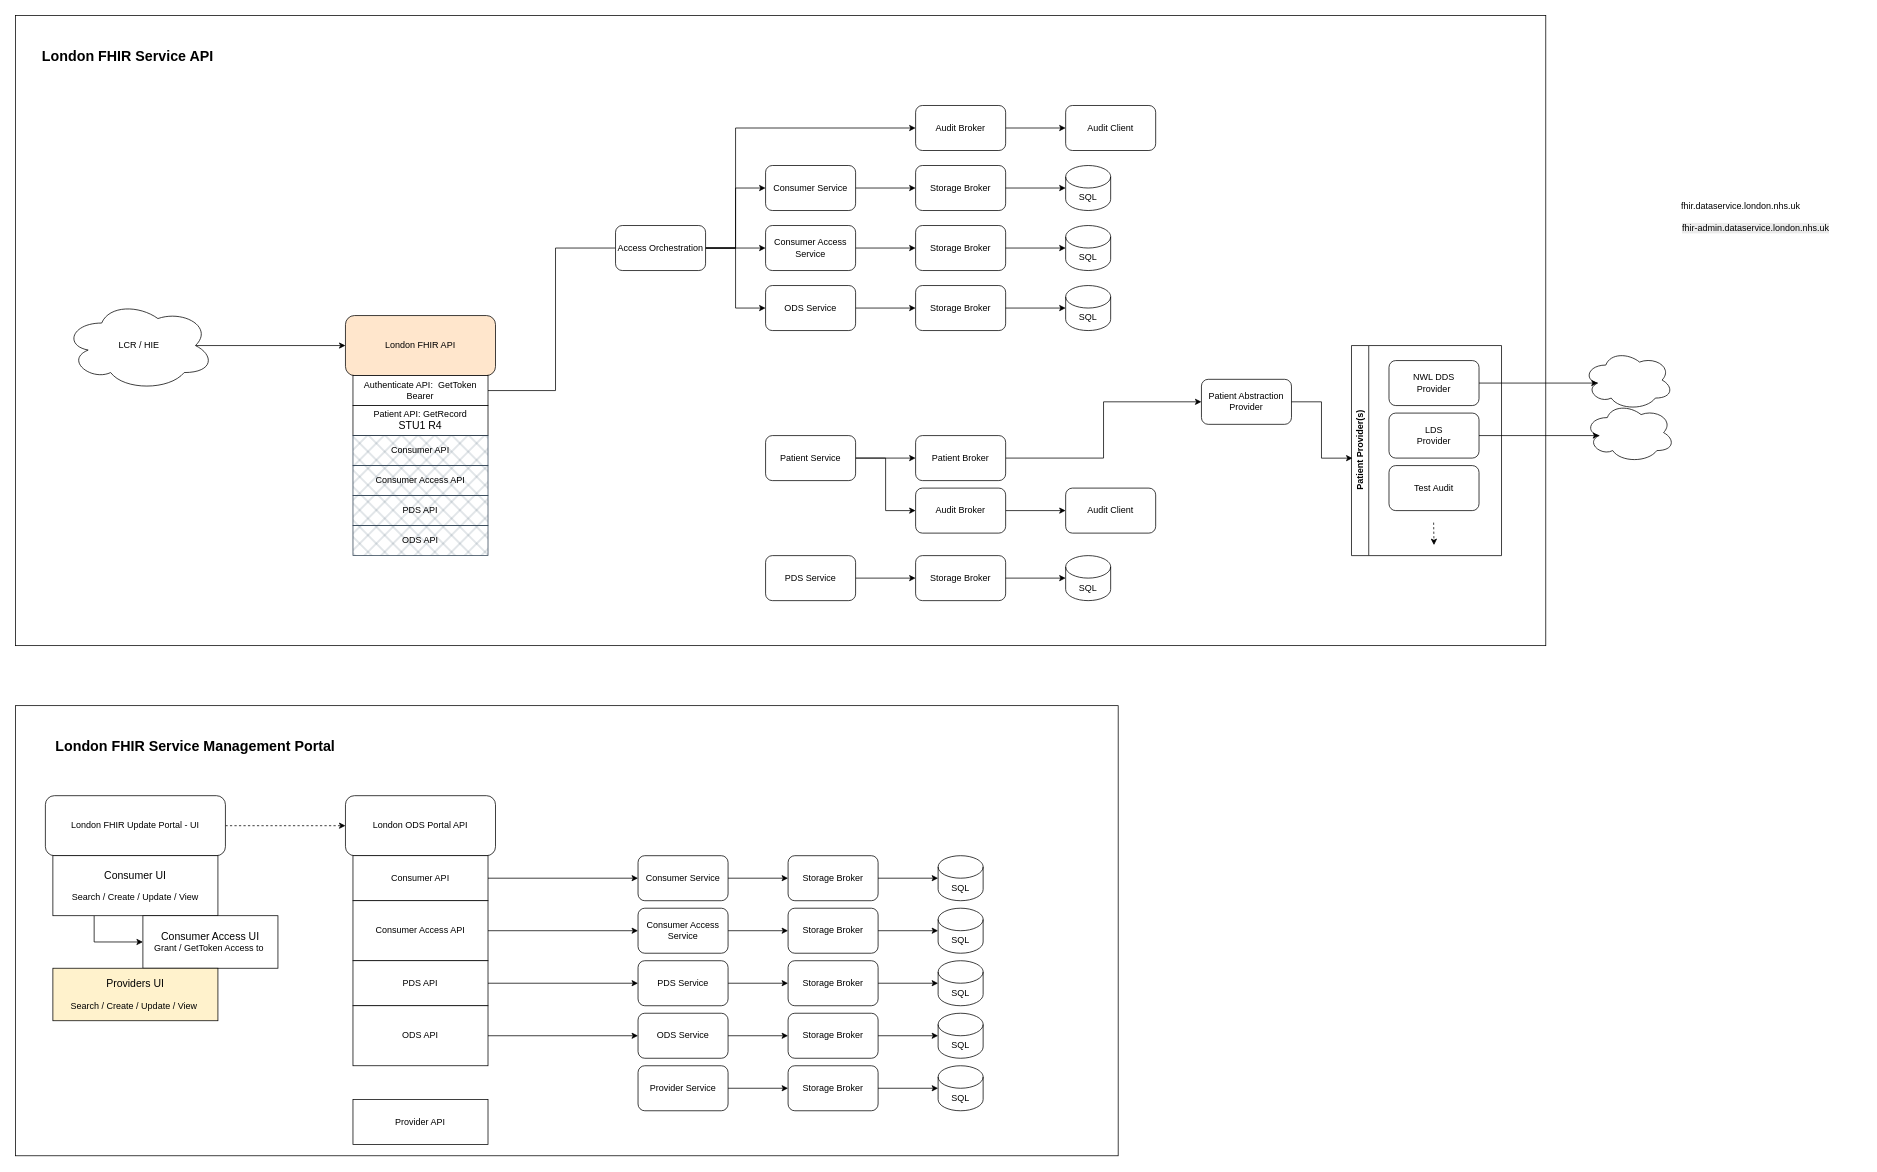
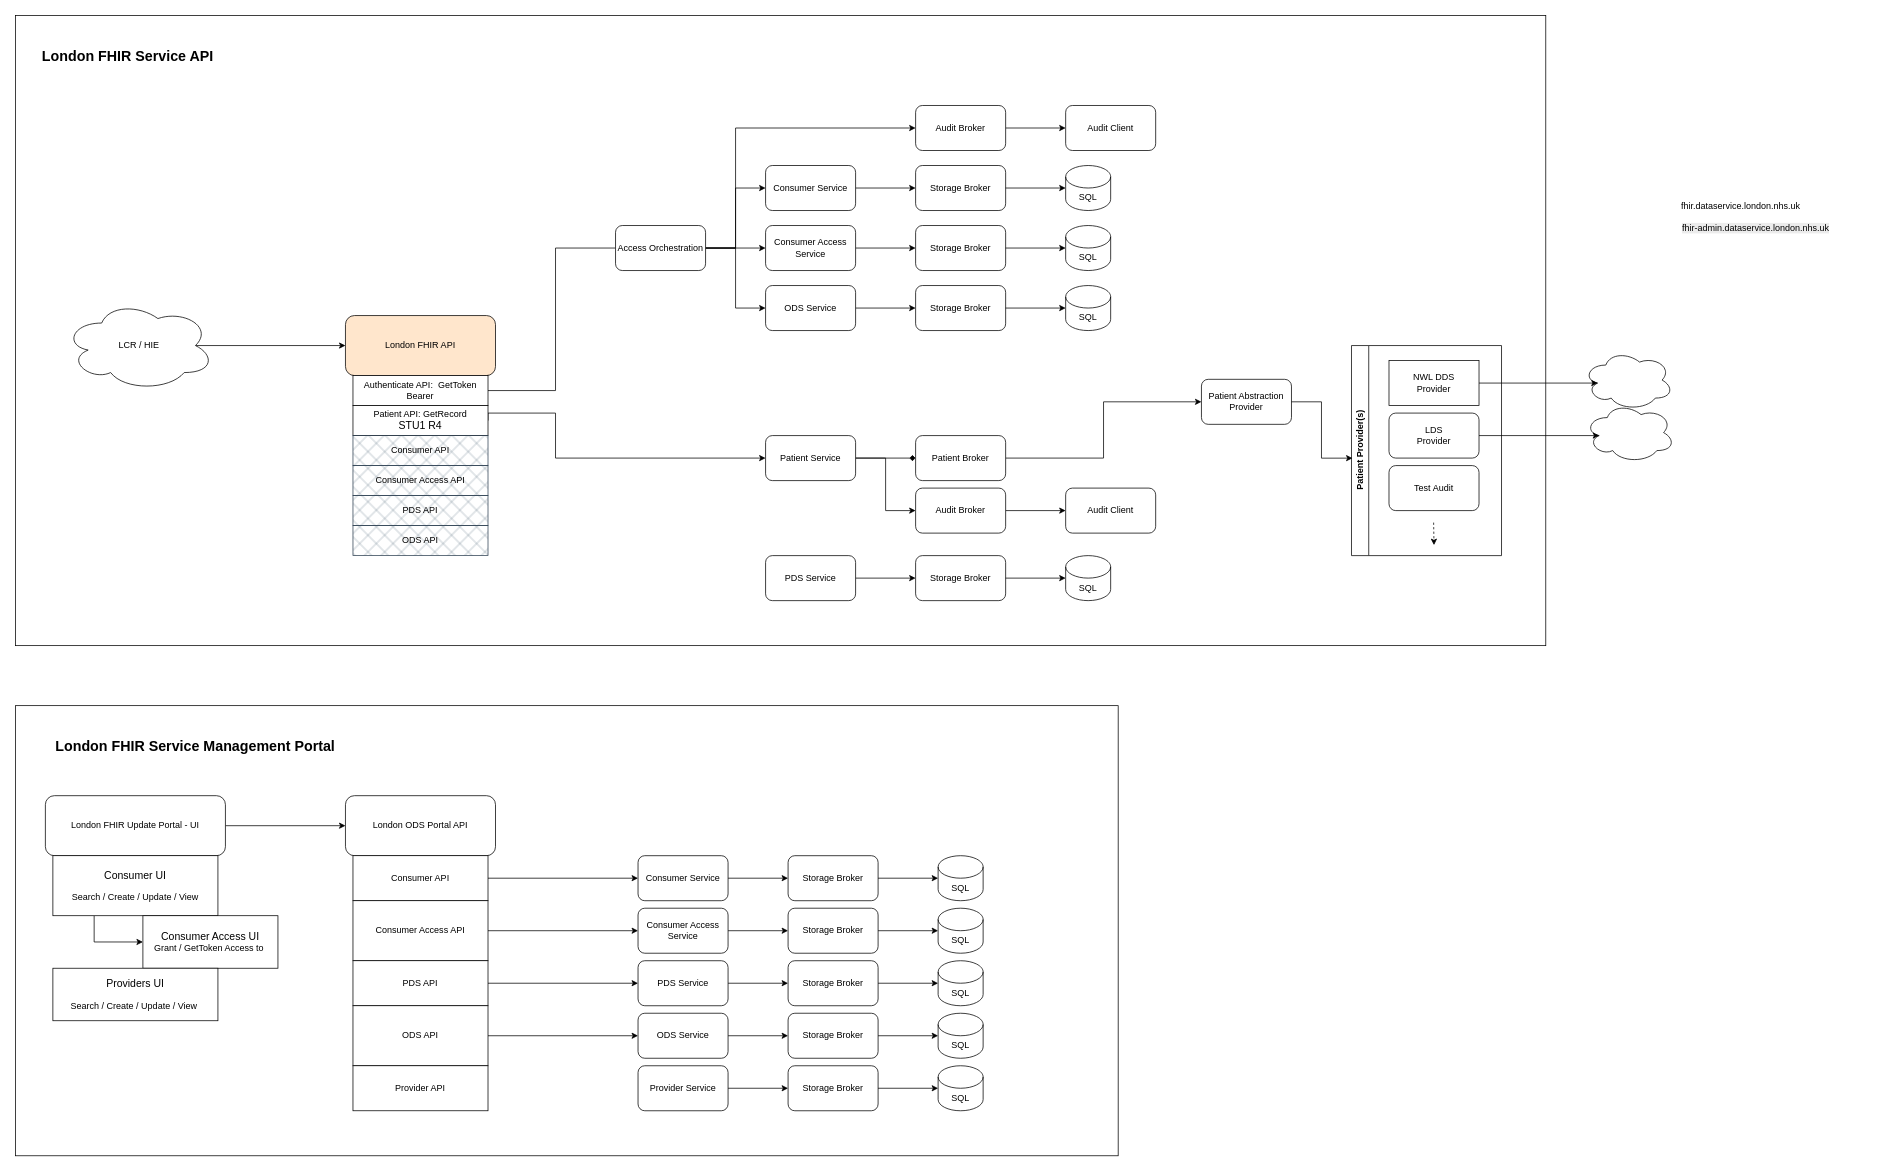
node "NWL DDS Provider": shape rounded rectangle -> rectangle
edge "Patient API: GetRecord STU1 R4" -> "Patient Service": added
edge "Patient Service" -> "Patient Broker": arrowhead classic -> diamond
edge "London FHIR Update Portal - UI" -> "London ODS Portal API": style dashed -> solid
node "Providers UI Search / Create / Update / View": fillcolor #fff2cc -> #ffffff
node "Provider API": moved (420, 1122) -> (420, 1088)
